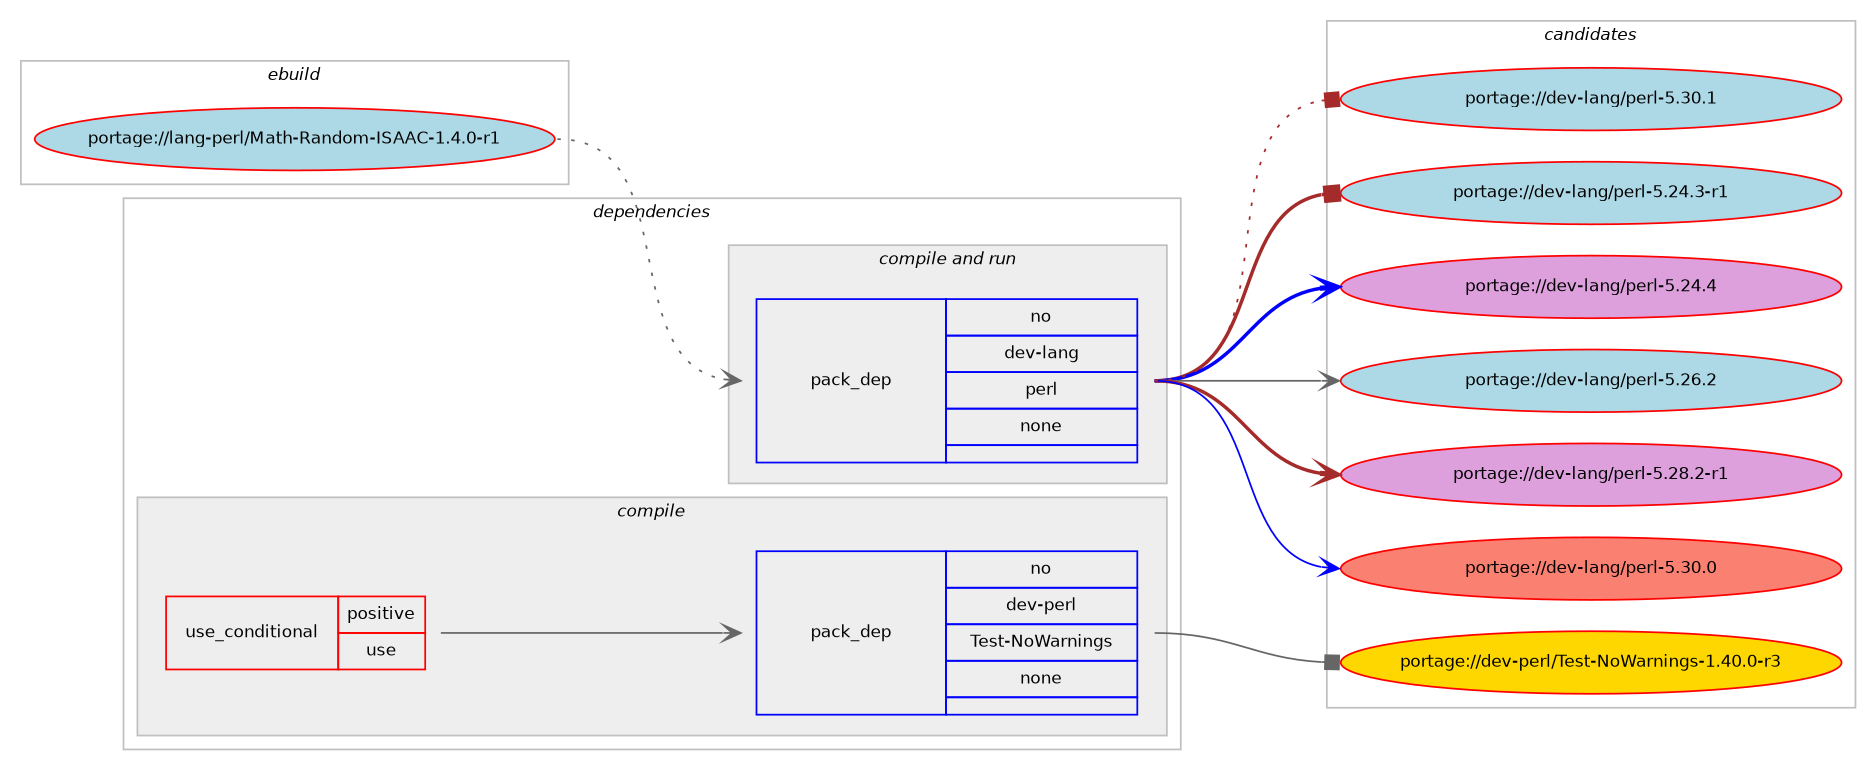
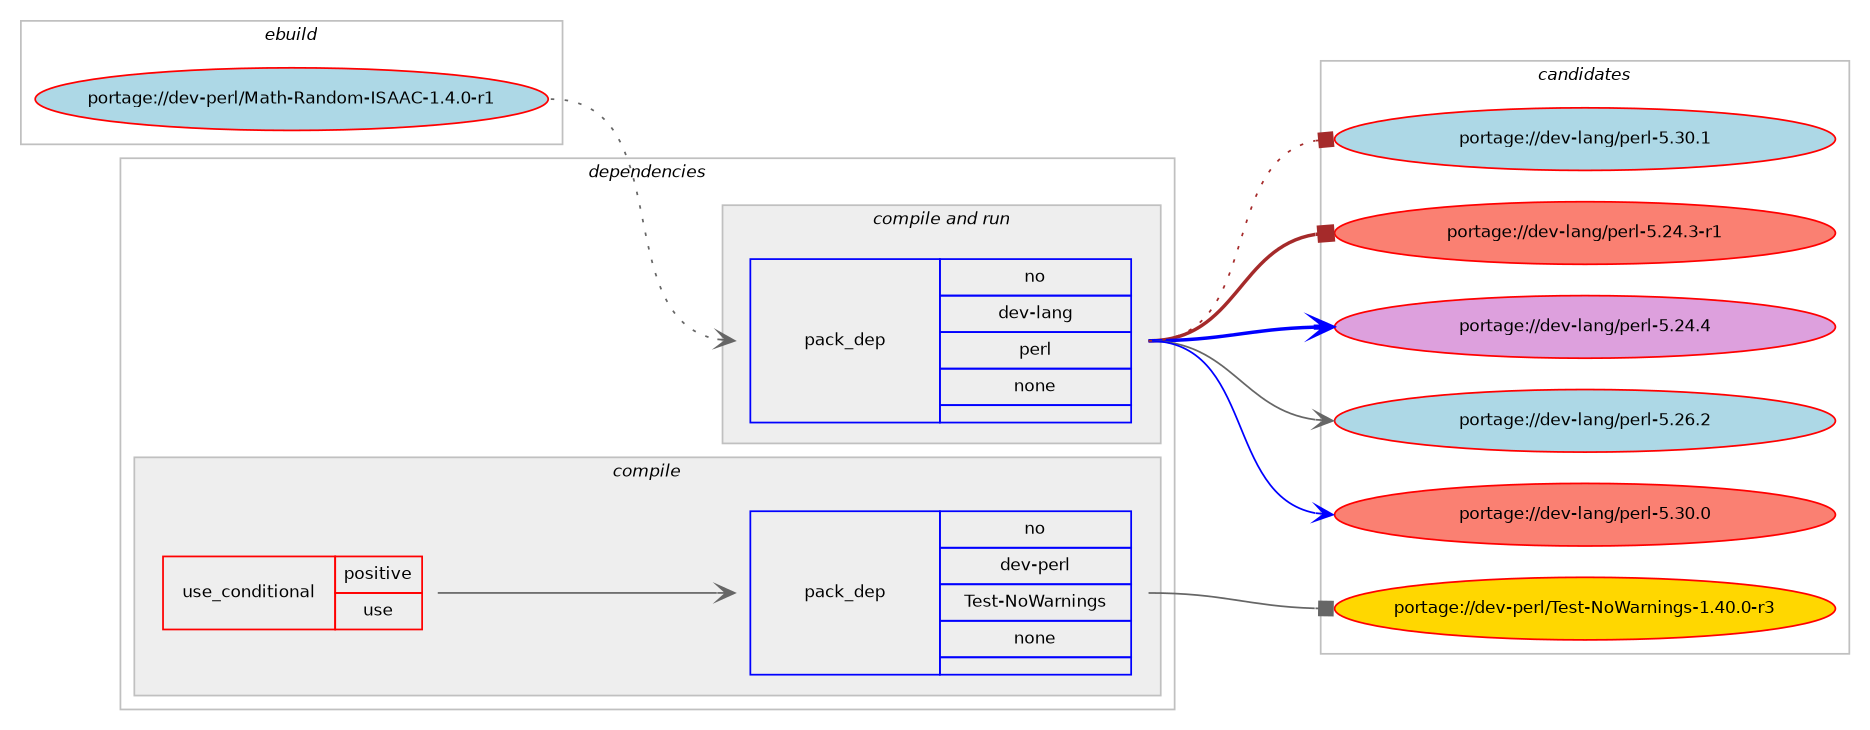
node "portage://lang-perl/Math-Random-ISAAC-1.4.0-r1": label "portage://lang-perl/Math-Random-ISAAC-1.4.0-r1" -> "portage://dev-perl/Math-Random-ISAAC-1.4.0-r1"
node "portage://dev-lang/perl-5.24.3-r1": fillcolor lightblue -> salmon
node "portage://dev-lang/perl-5.28.2-r1": removed
